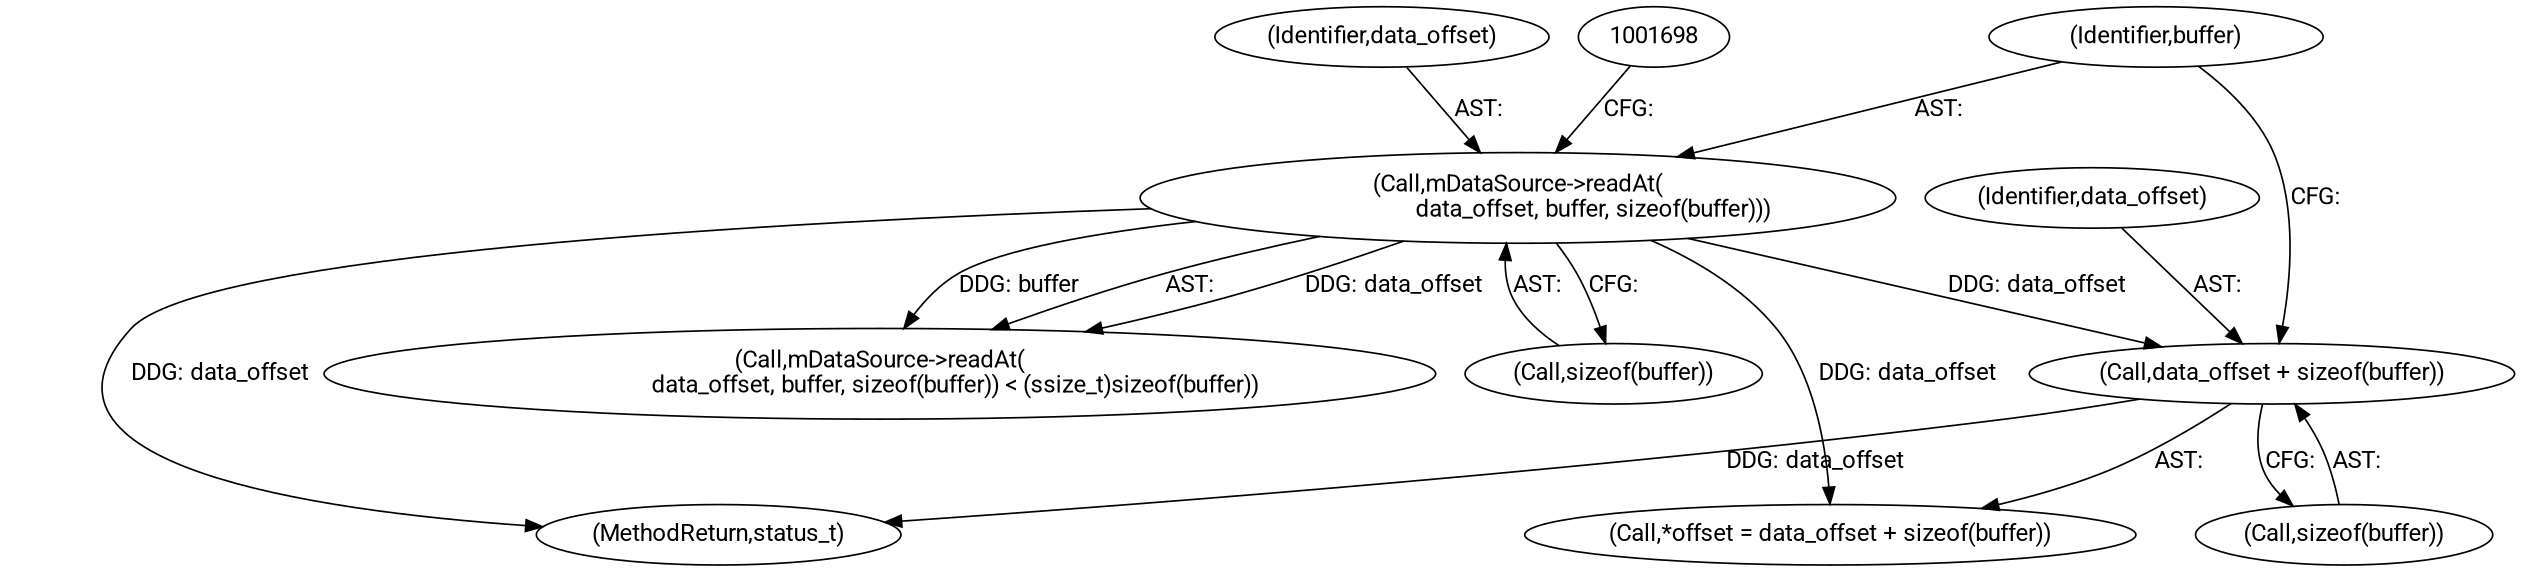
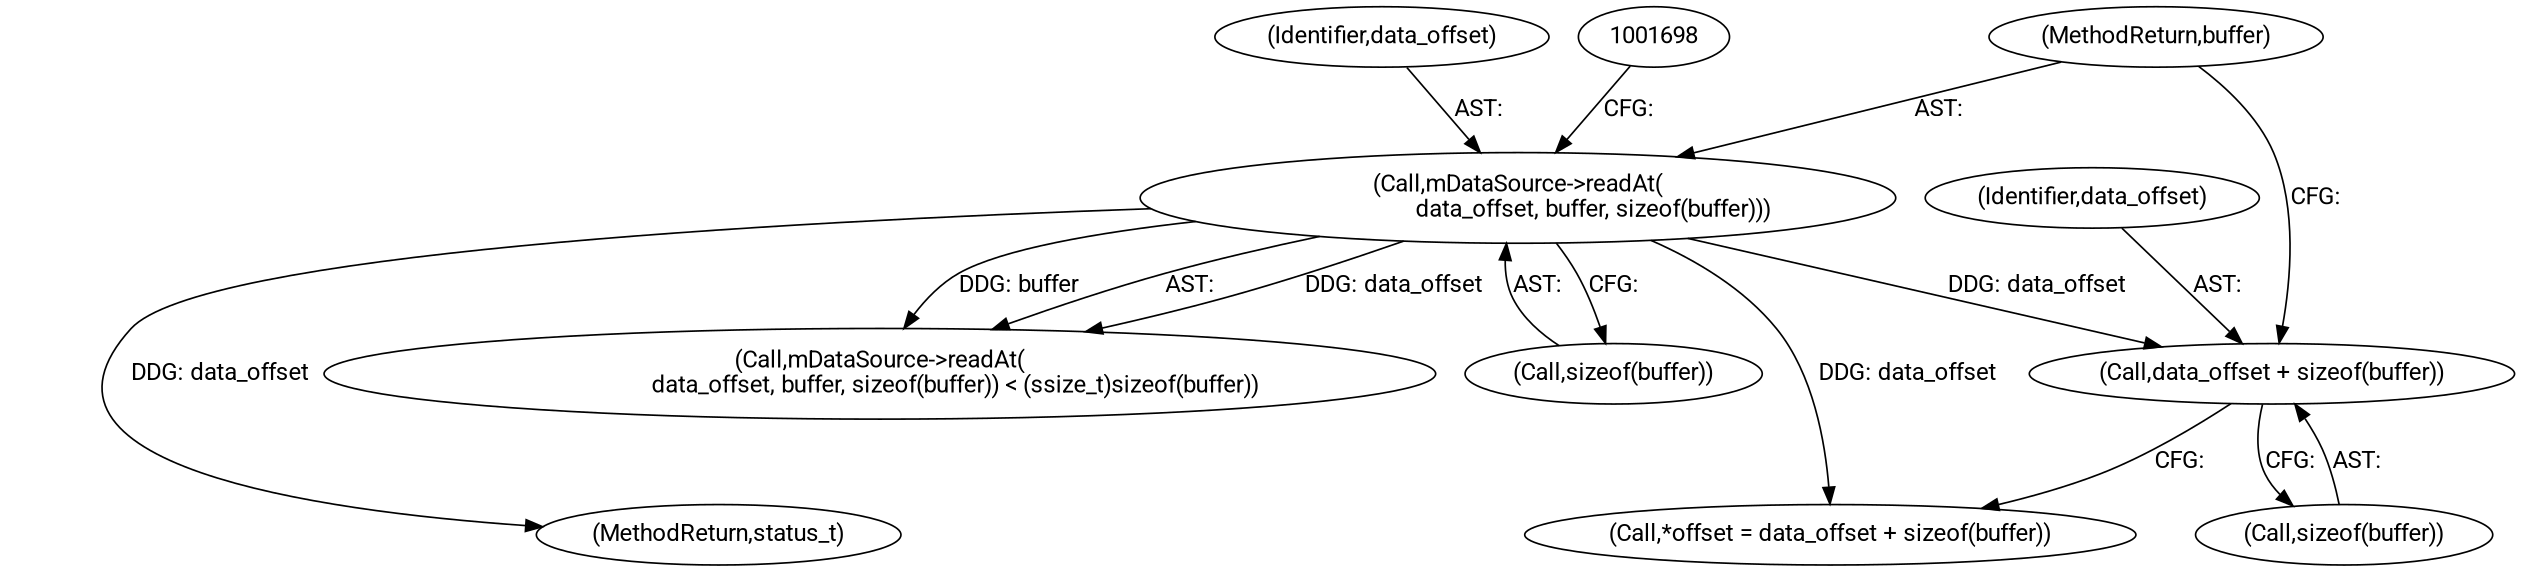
node "(Identifier,buffer)": label "(Identifier,buffer)" -> "(MethodReturn,buffer)"
edge "(Call,data_offset + sizeof(buffer))" -> "(Call,*offset = data_offset + sizeof(buffer))": label "AST: " -> "CFG: "
edge "(Call,data_offset + sizeof(buffer))" -> "(MethodReturn,status_t)": removed, label "DDG: data_offset"
